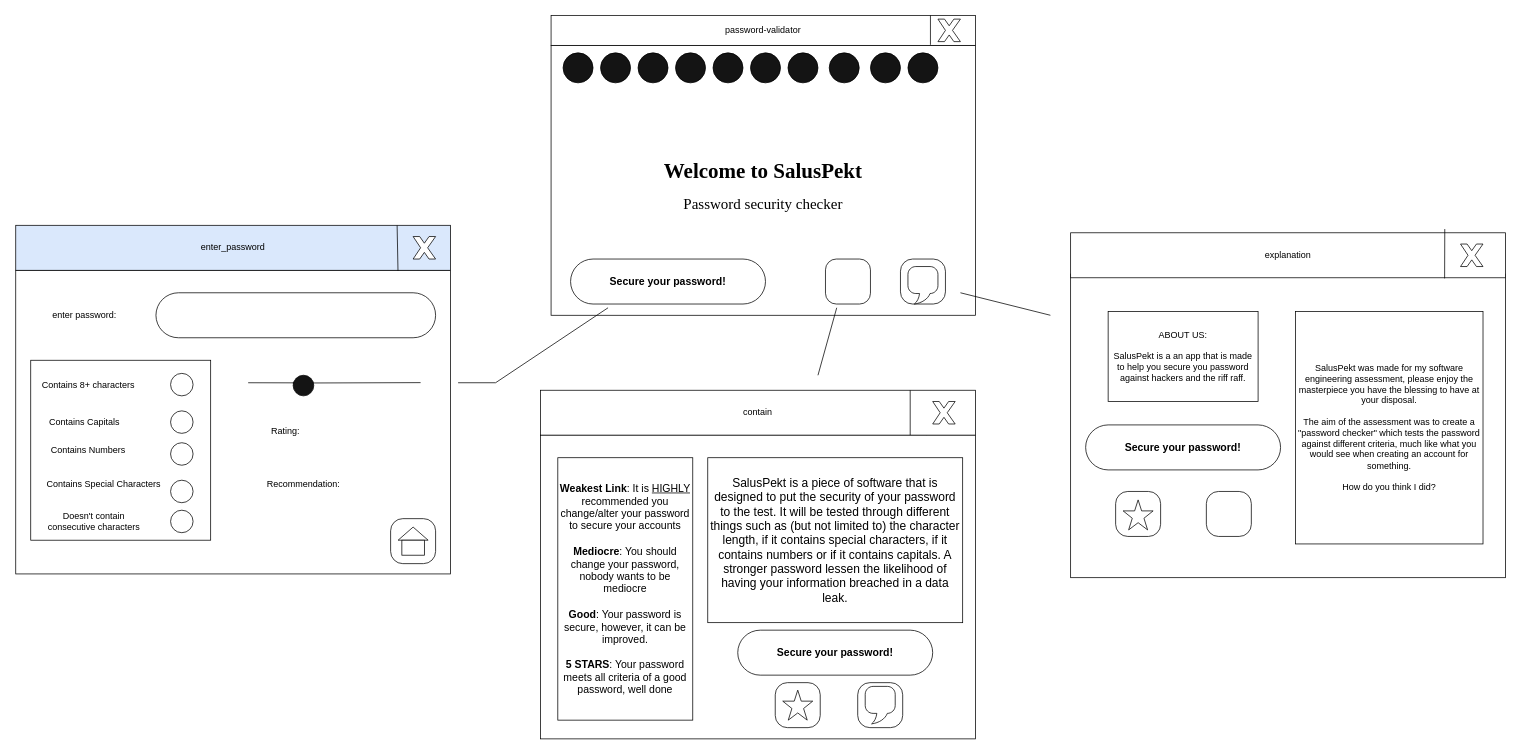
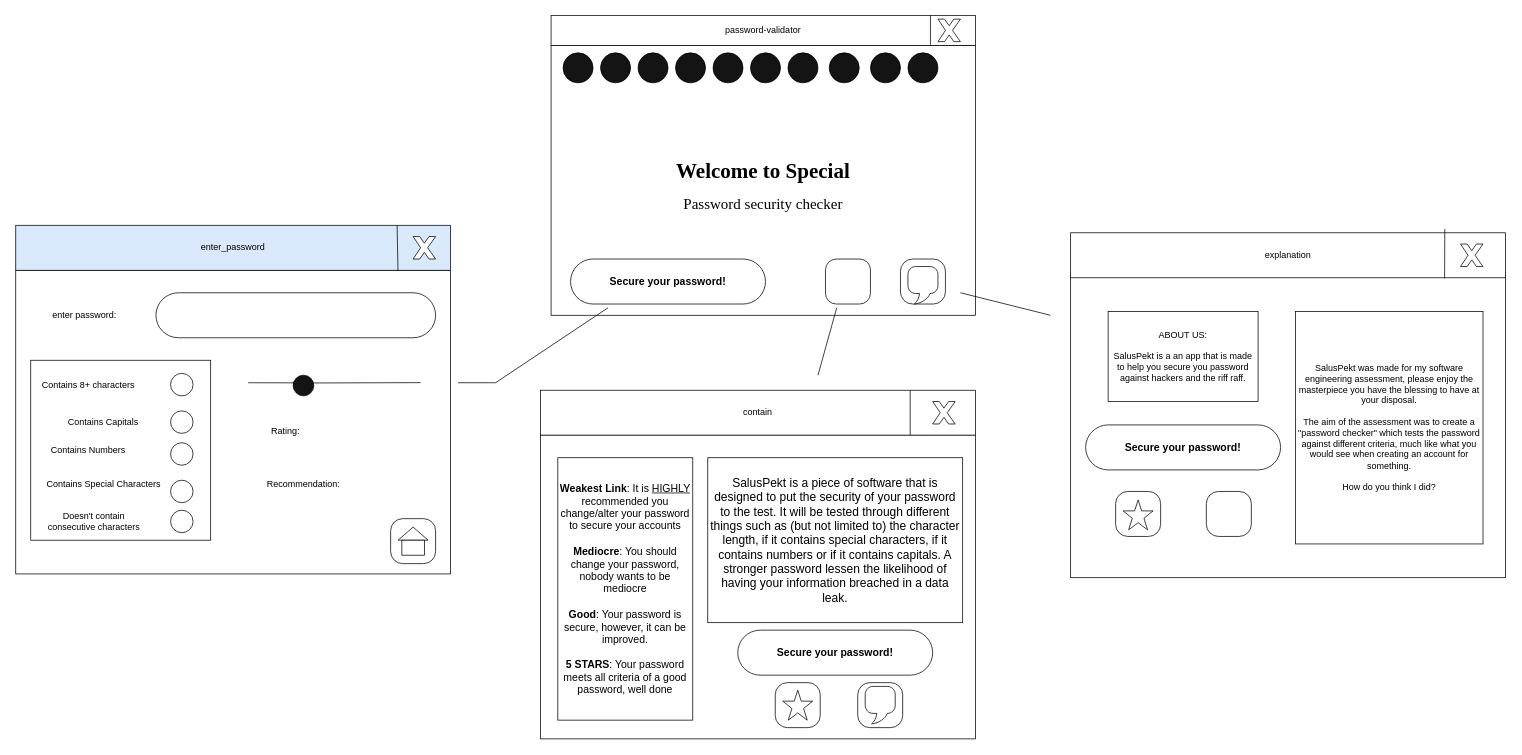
node "Welcome to SalusPekt Password security checker": label "Welcome to SalusPekt Password security checker" -> "Welcome to Special Password security checker"
node "Contains Capitals": moved (84, 422) -> (103, 422)
